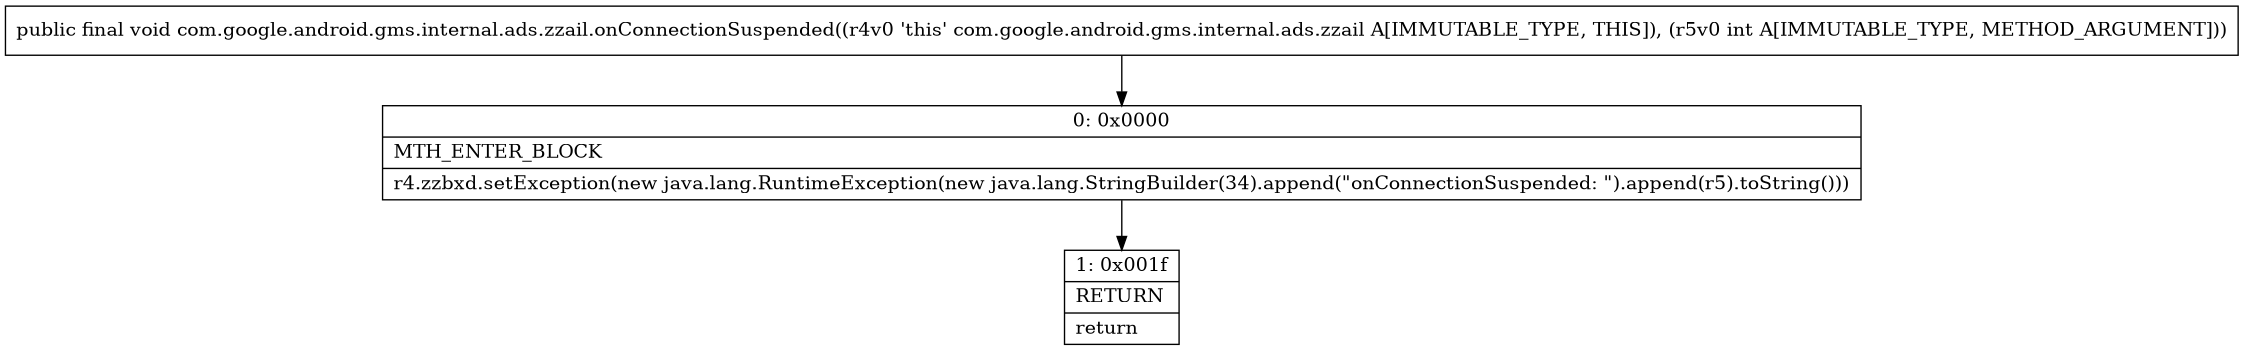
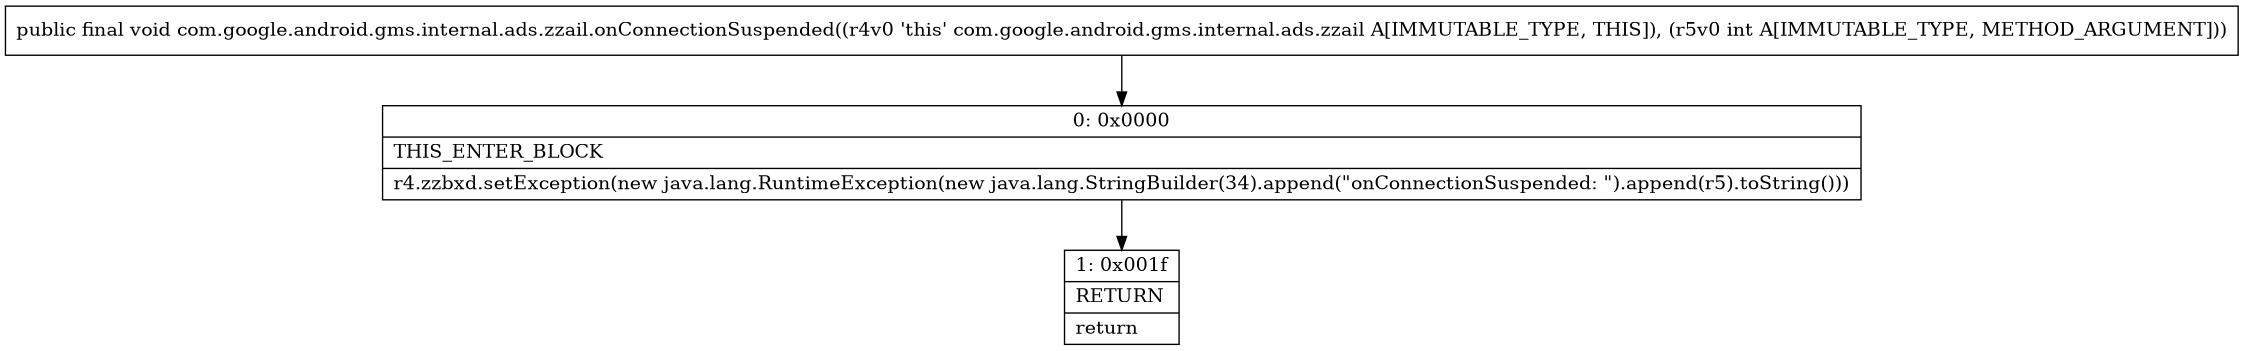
node "0: 0x0000": text "MTH_ENTER_BLOCK" -> "THIS_ENTER_BLOCK"
